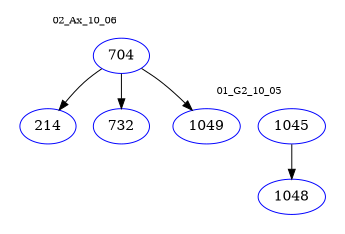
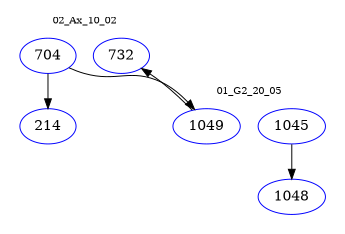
cluster "02_Ax_10_06": label "02_Ax_10_06" -> "02_Ax_10_02"
edge "704" -> "732": now "1049" -> "732"
cluster "01_G2_10_05": label "01_G2_10_05" -> "01_G2_20_05"
